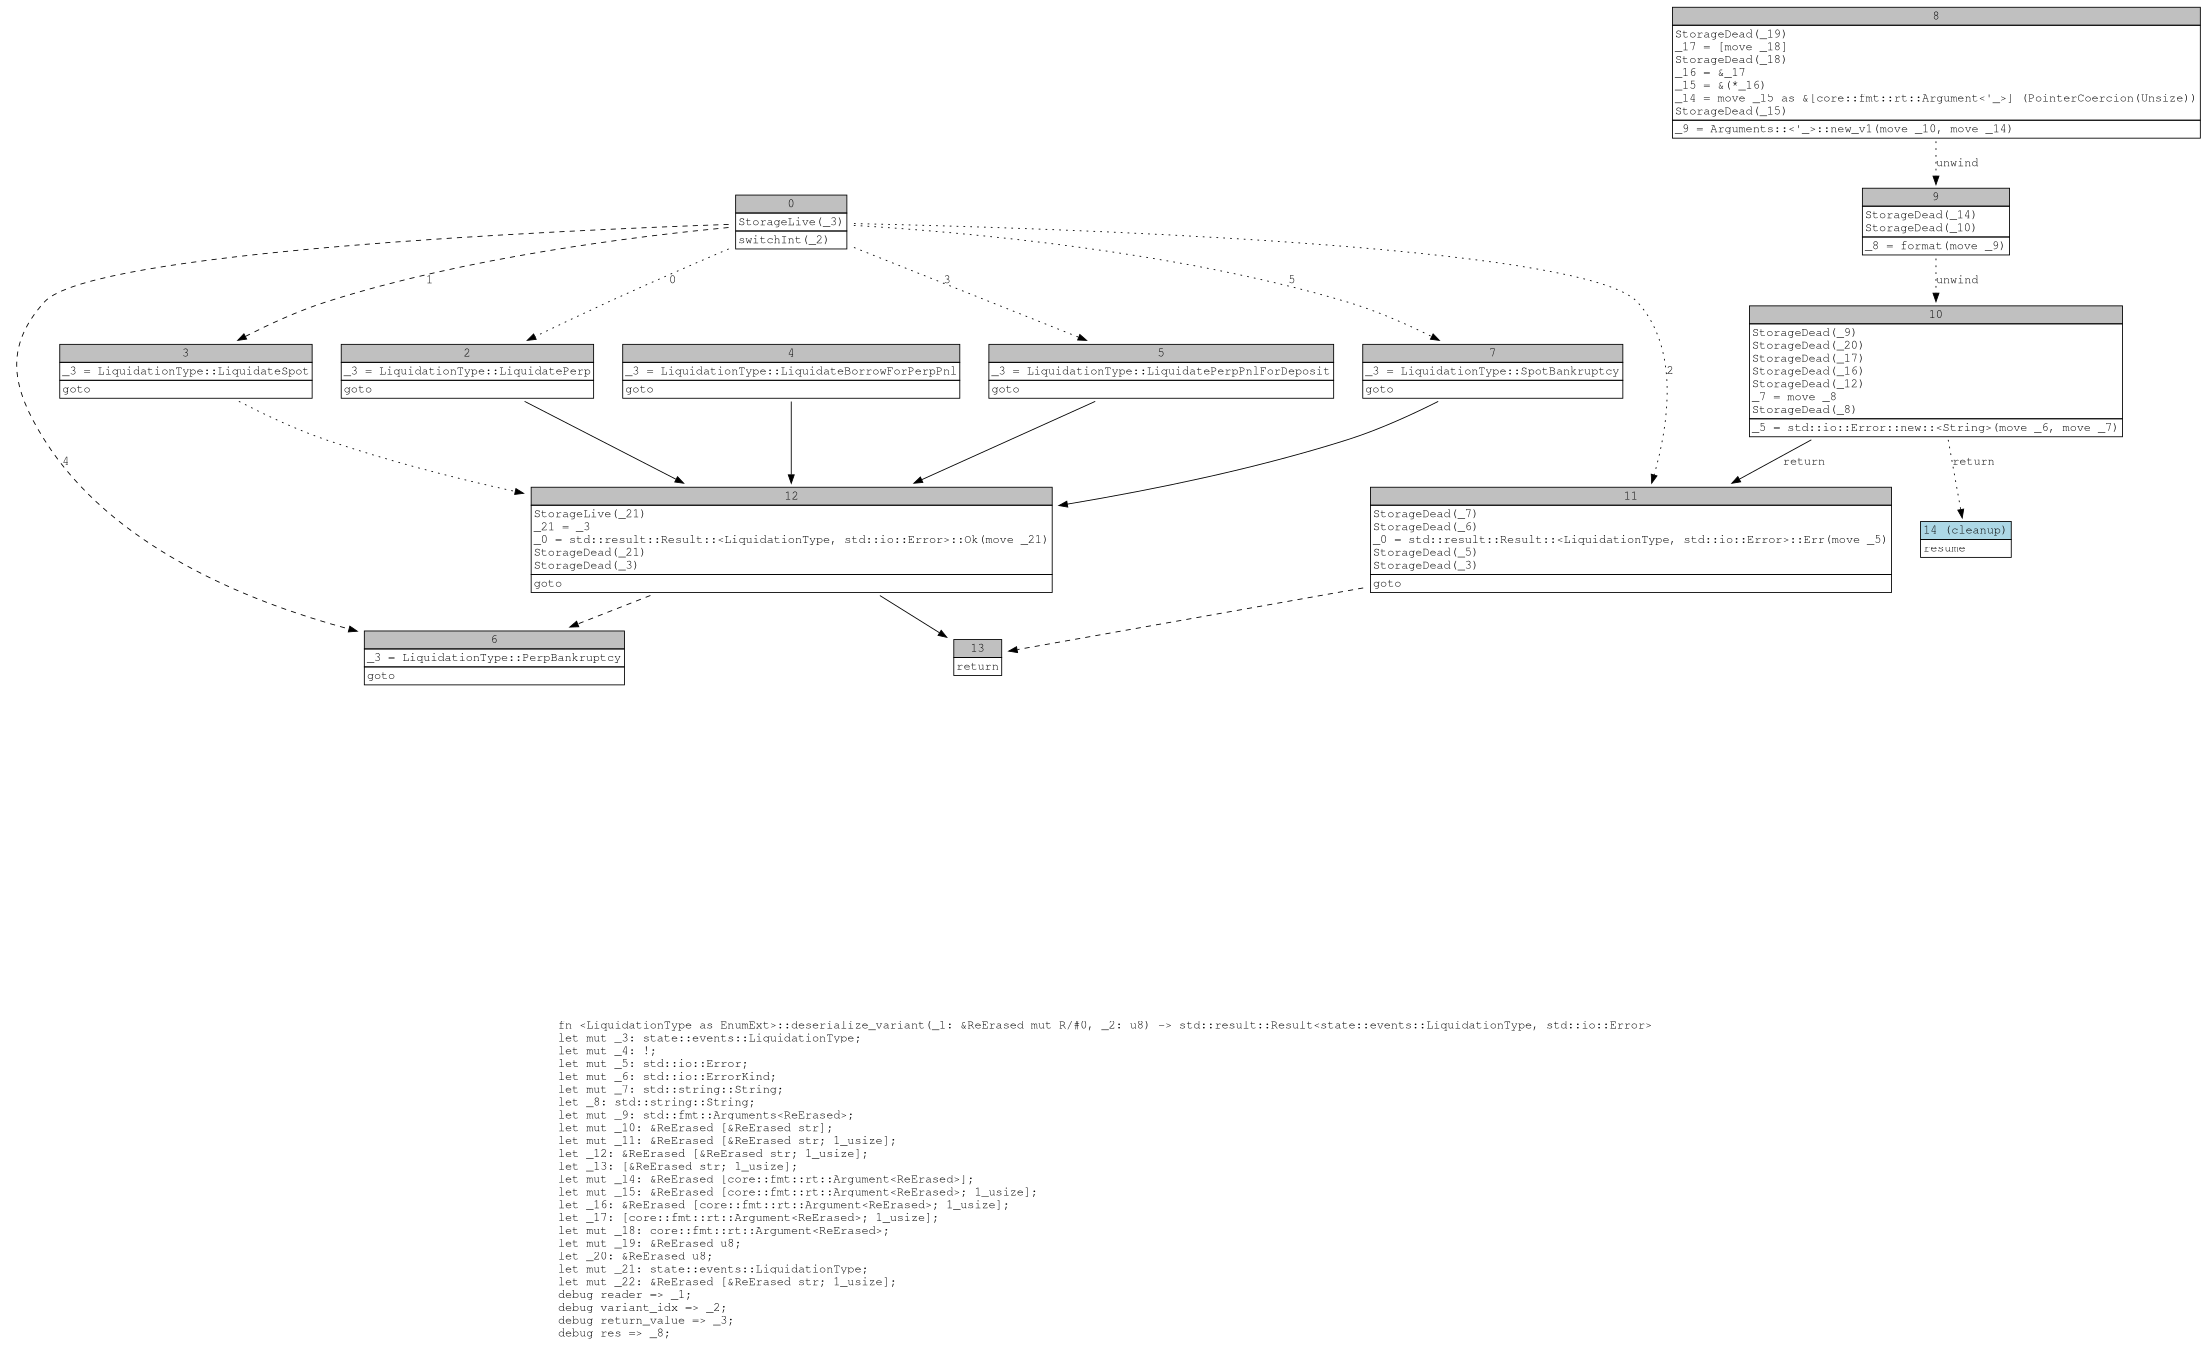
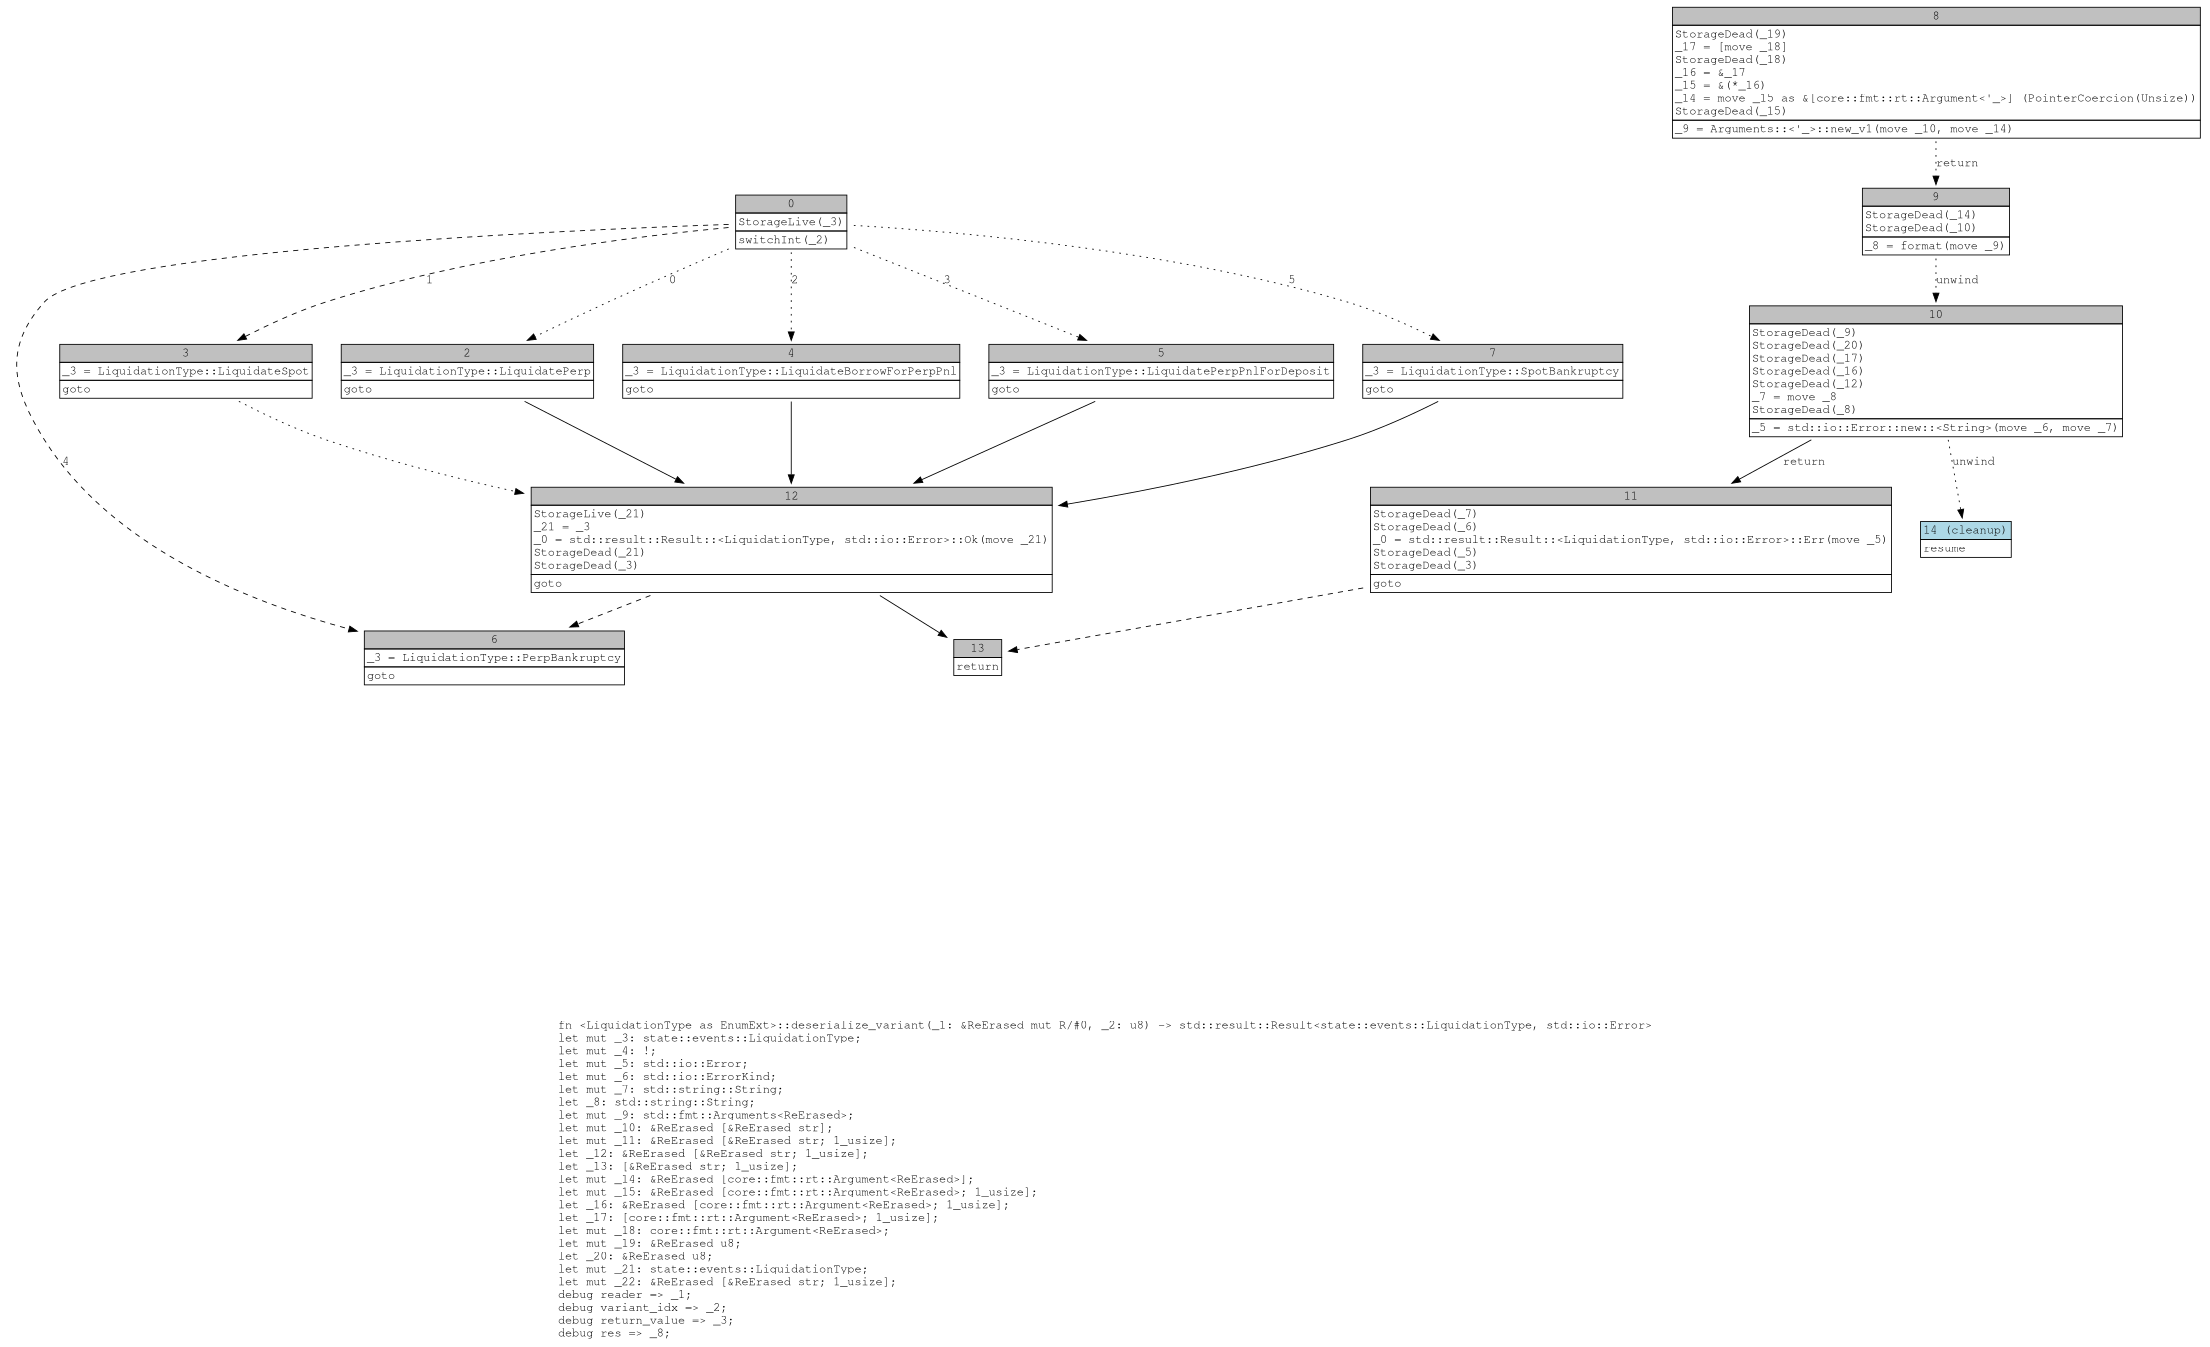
edge "8" -> "9": label "unwind" -> "return"
edge "0" -> "11": now "0" -> "4"
edge "10" -> "14 (cleanup)": label "return" -> "unwind"
